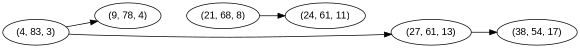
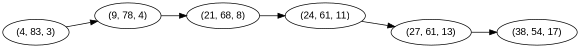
edge "(9, 78, 4)" -> "(21, 68, 8)": added
edge "(4, 83, 3)" -> "(27, 61, 13)": now "(24, 61, 11)" -> "(27, 61, 13)"
